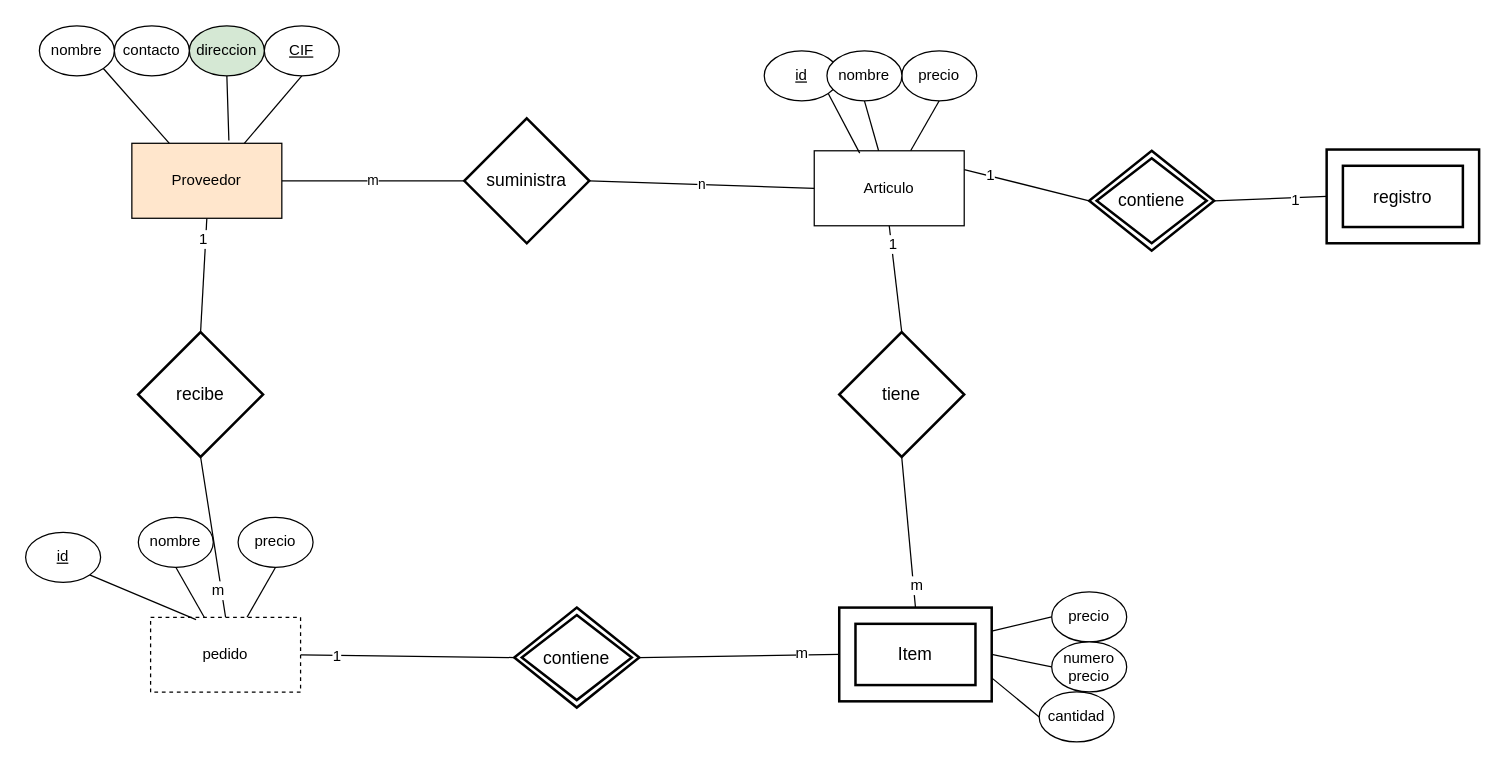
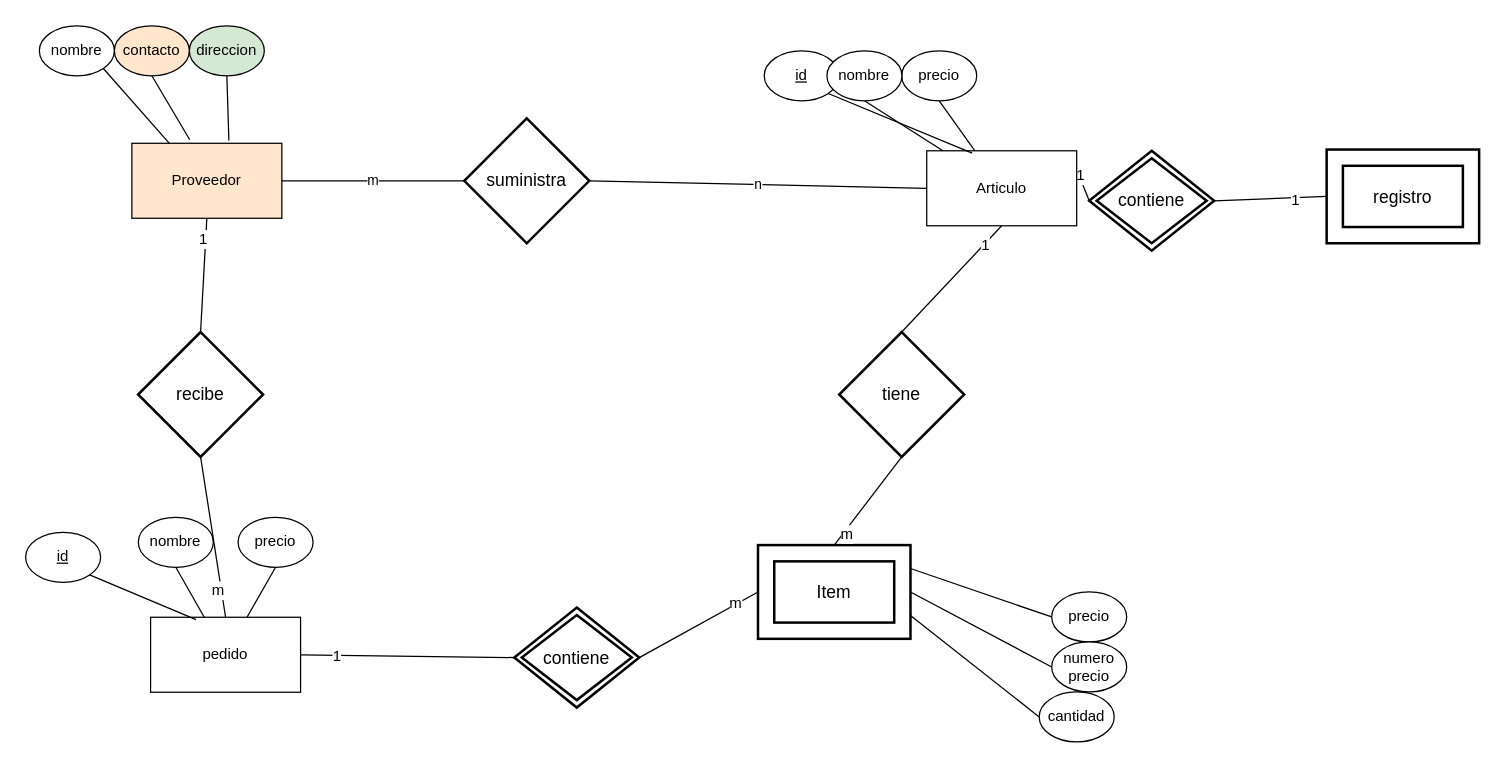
node "contacto": fillcolor #ffffff -> #ffe6cc
node "CIF": removed
edge "contacto" -- "Proveedor": added
edge "CIF" -- "Proveedor": removed
node "Articulo": moved (889, 188) -> (1002, 188)
node "Item": moved (916, 654) -> (834, 592)
node "pedido": style dashed -> solid
